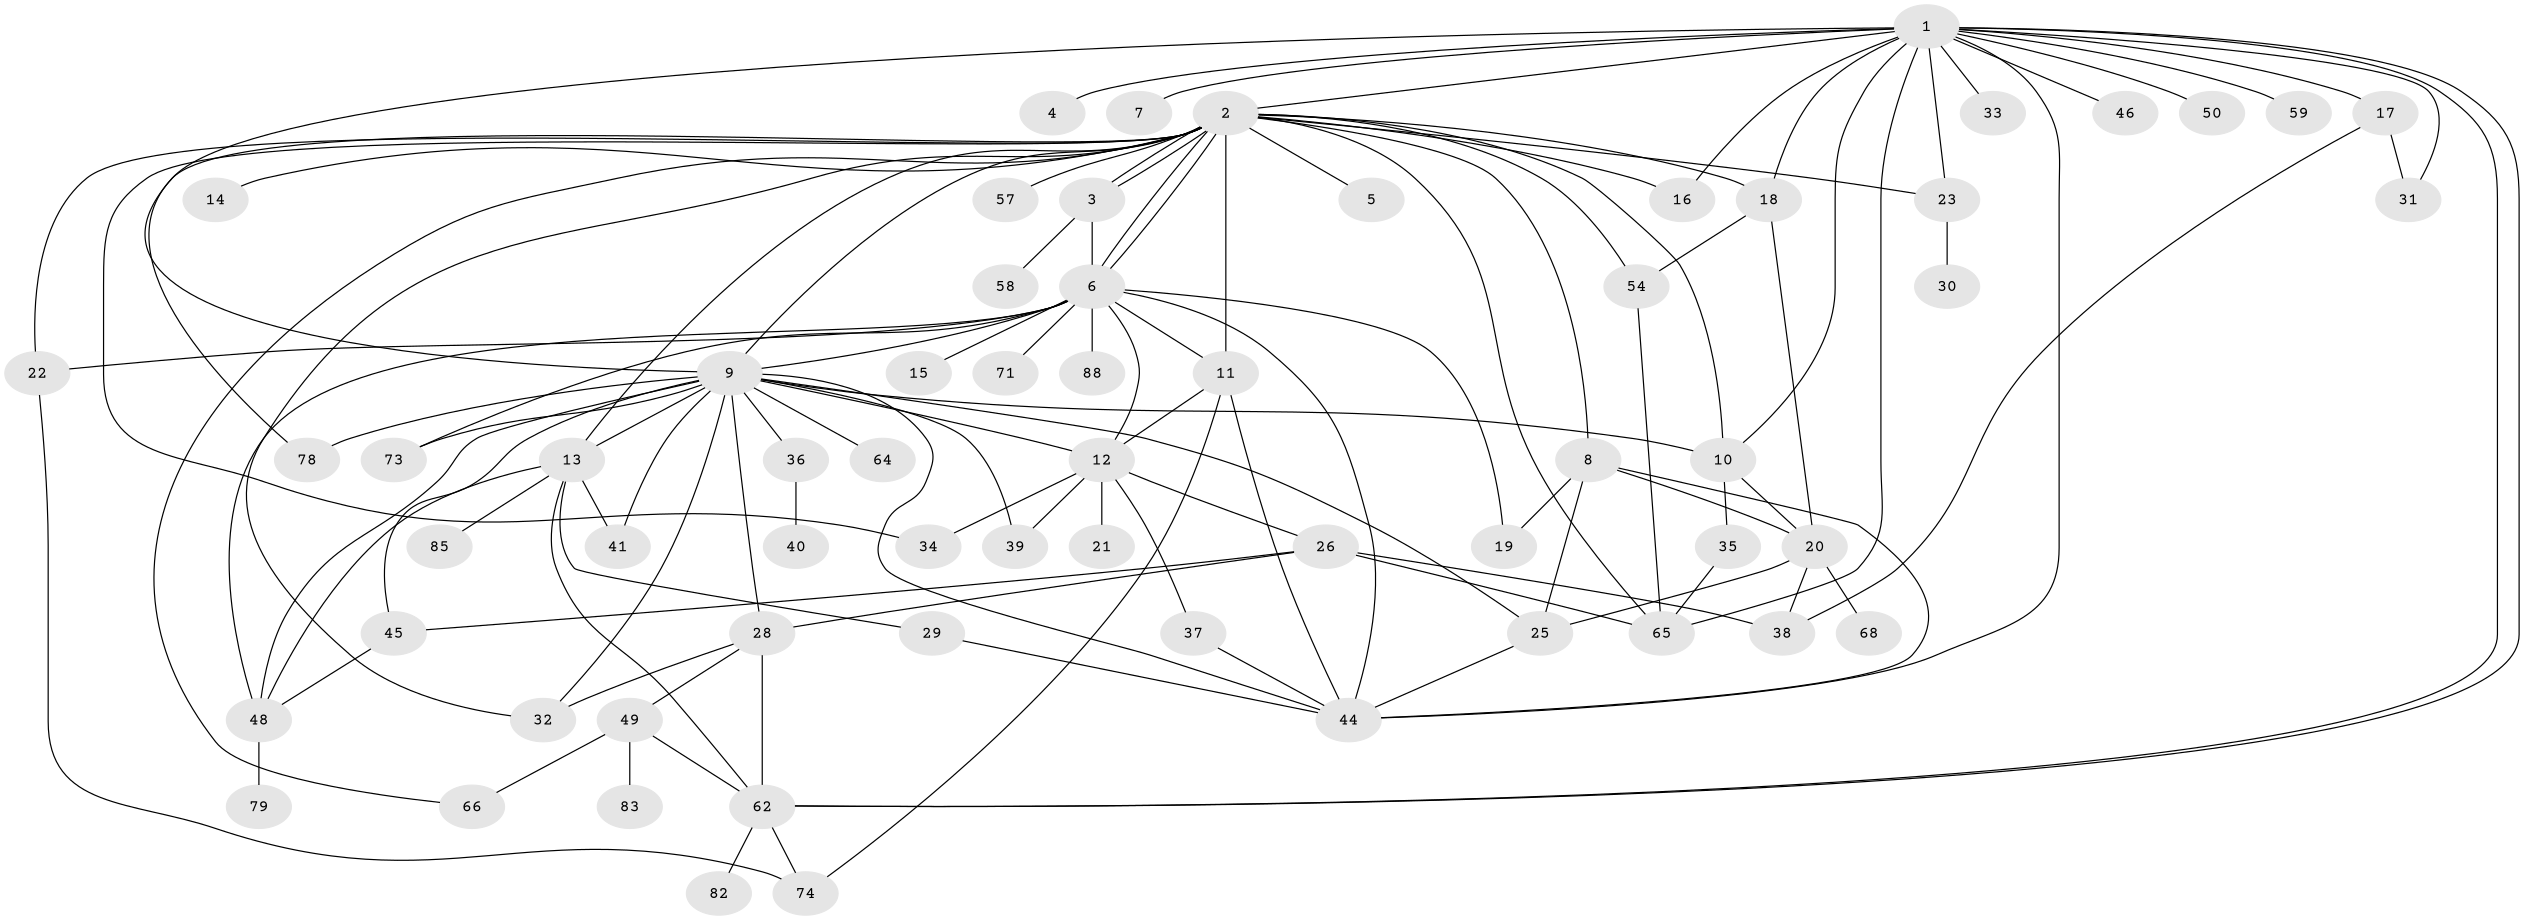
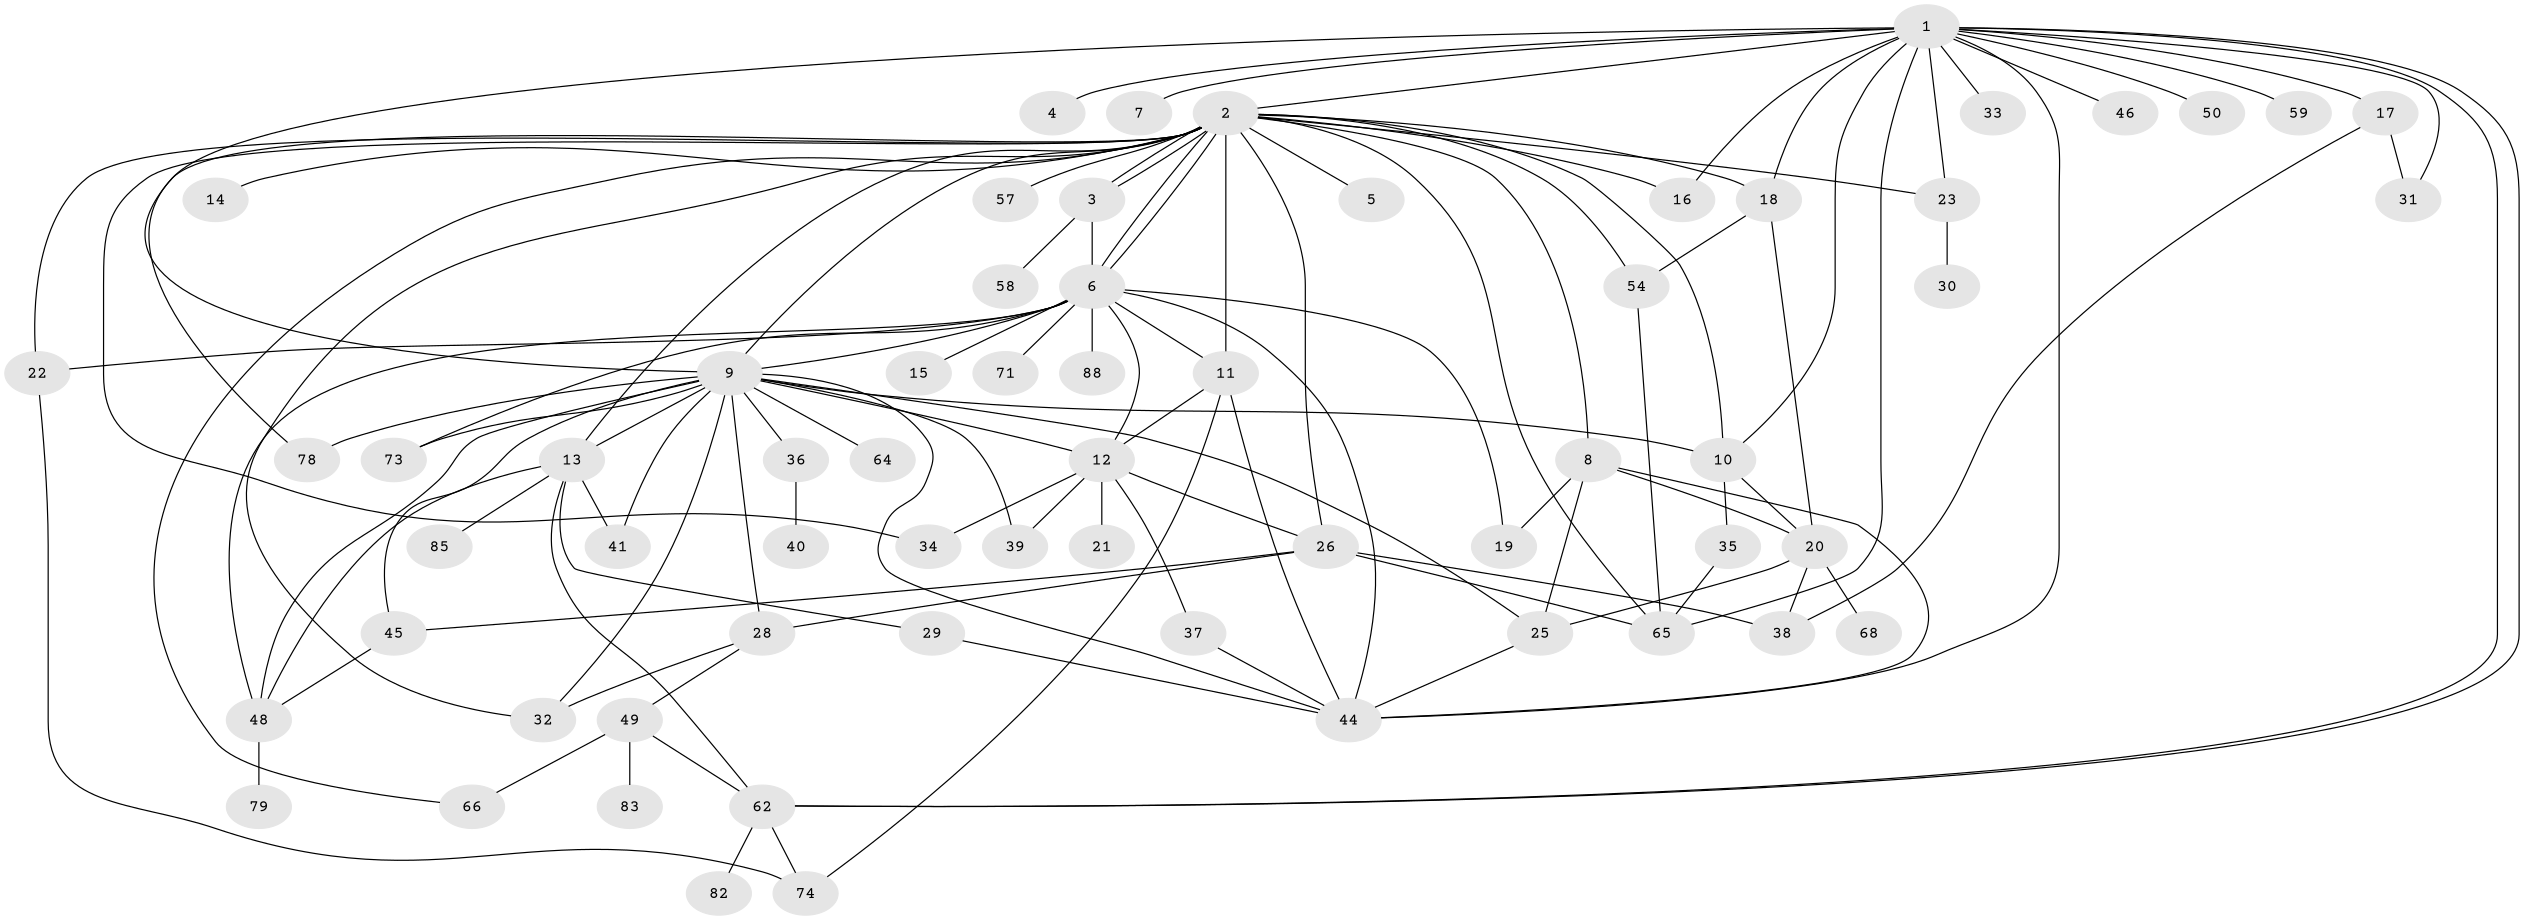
edge "2" -- "26": added
edge "28" -- "62": removed
